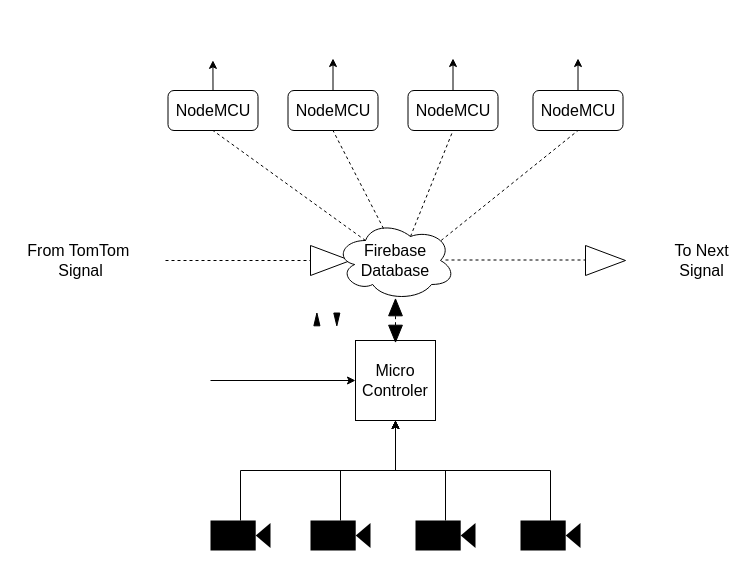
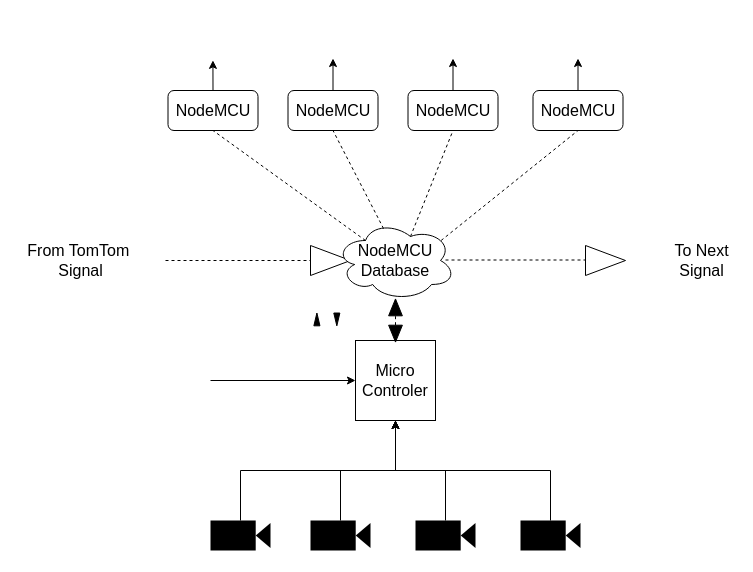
node "Firebase Database": label "Firebase Database" -> "NodeMCU Database"
